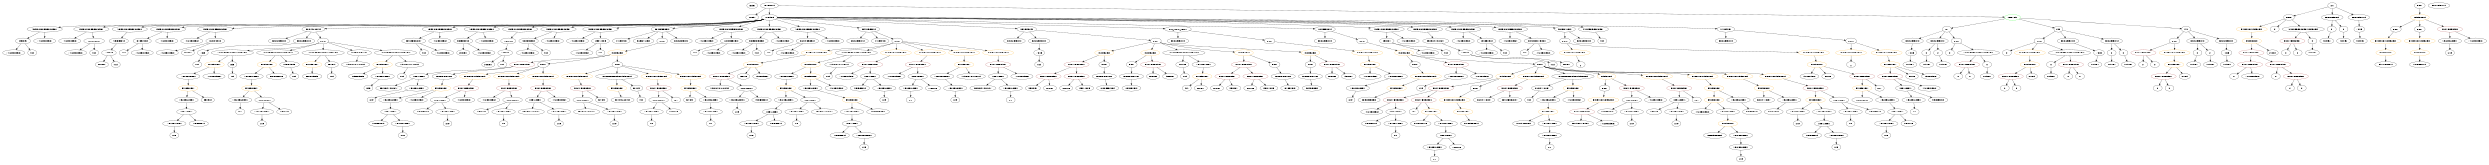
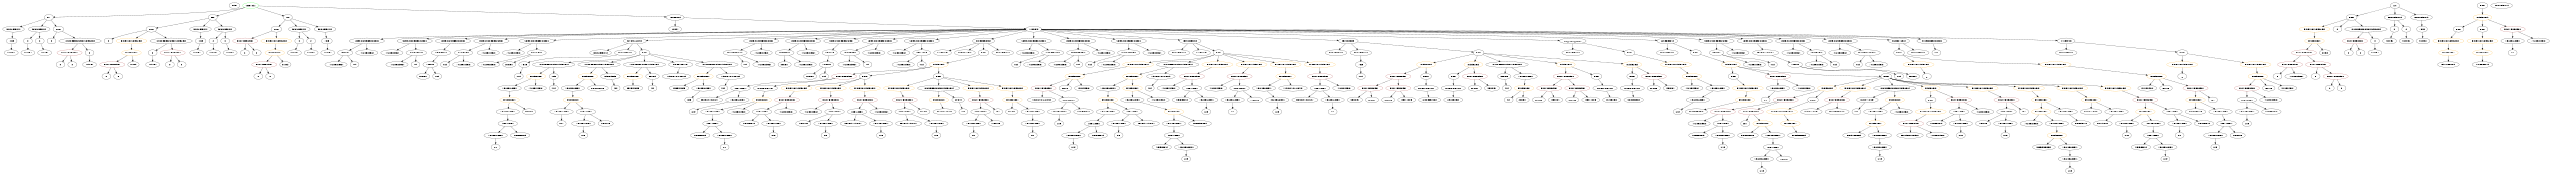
edge "SourceUnit" -> "SafeMath": reversed
